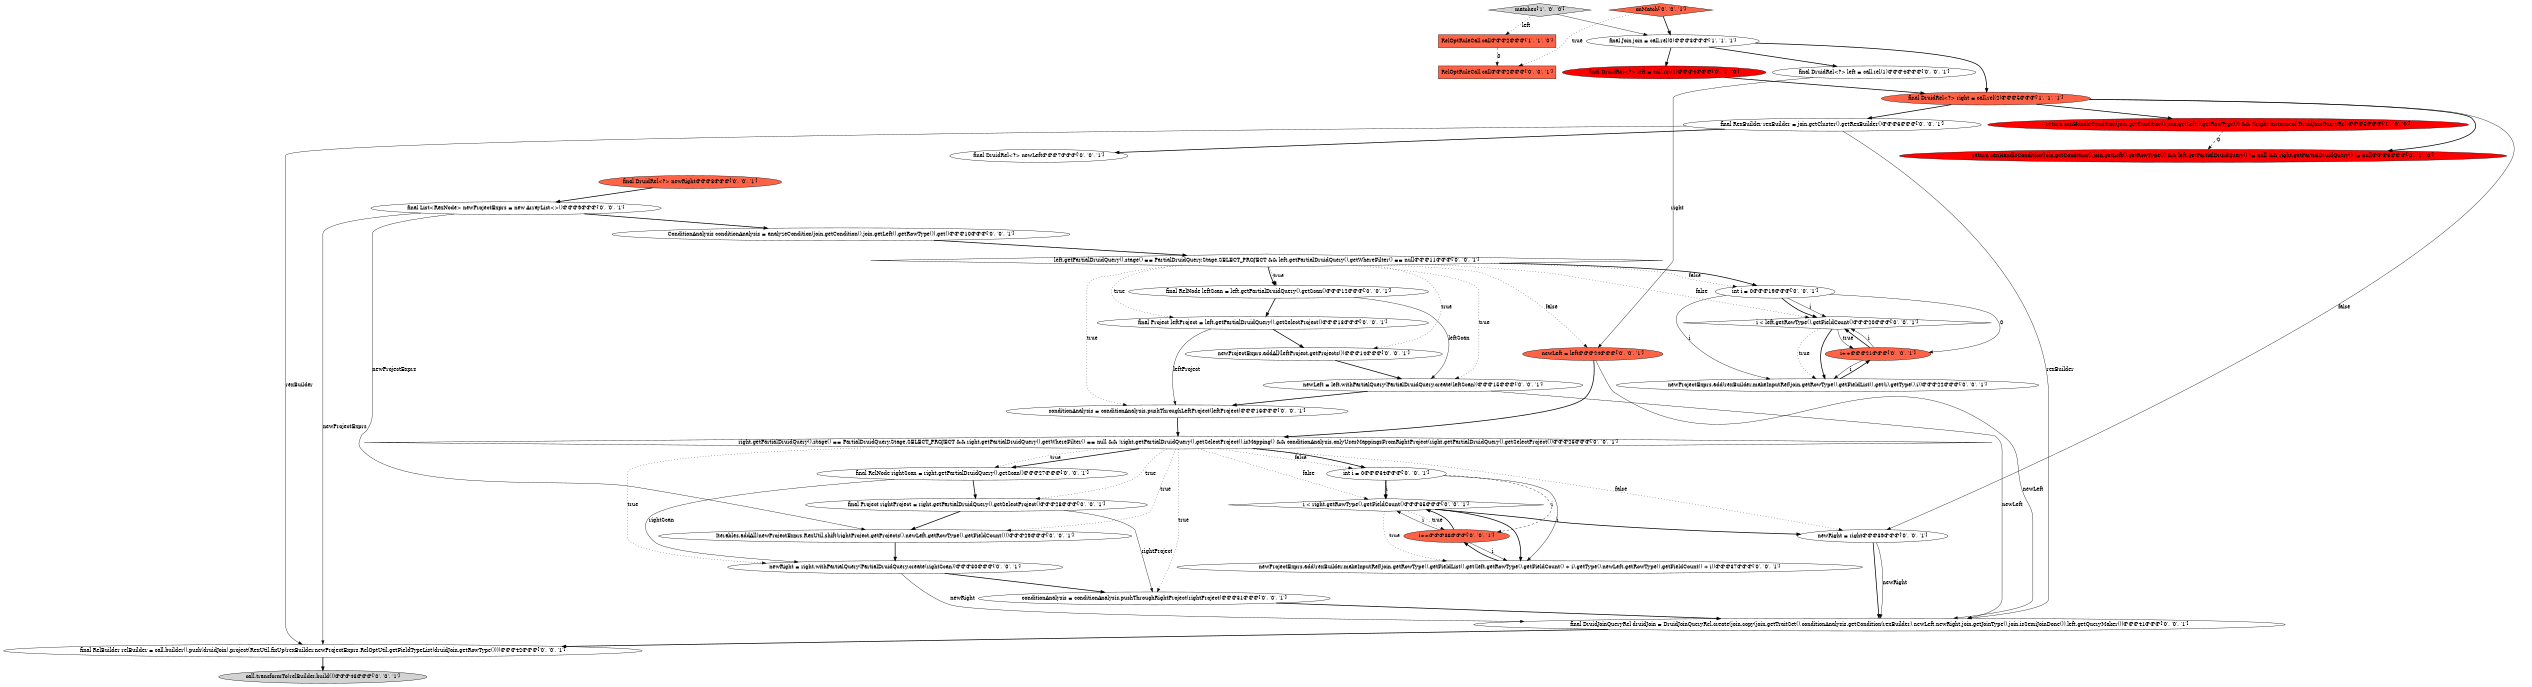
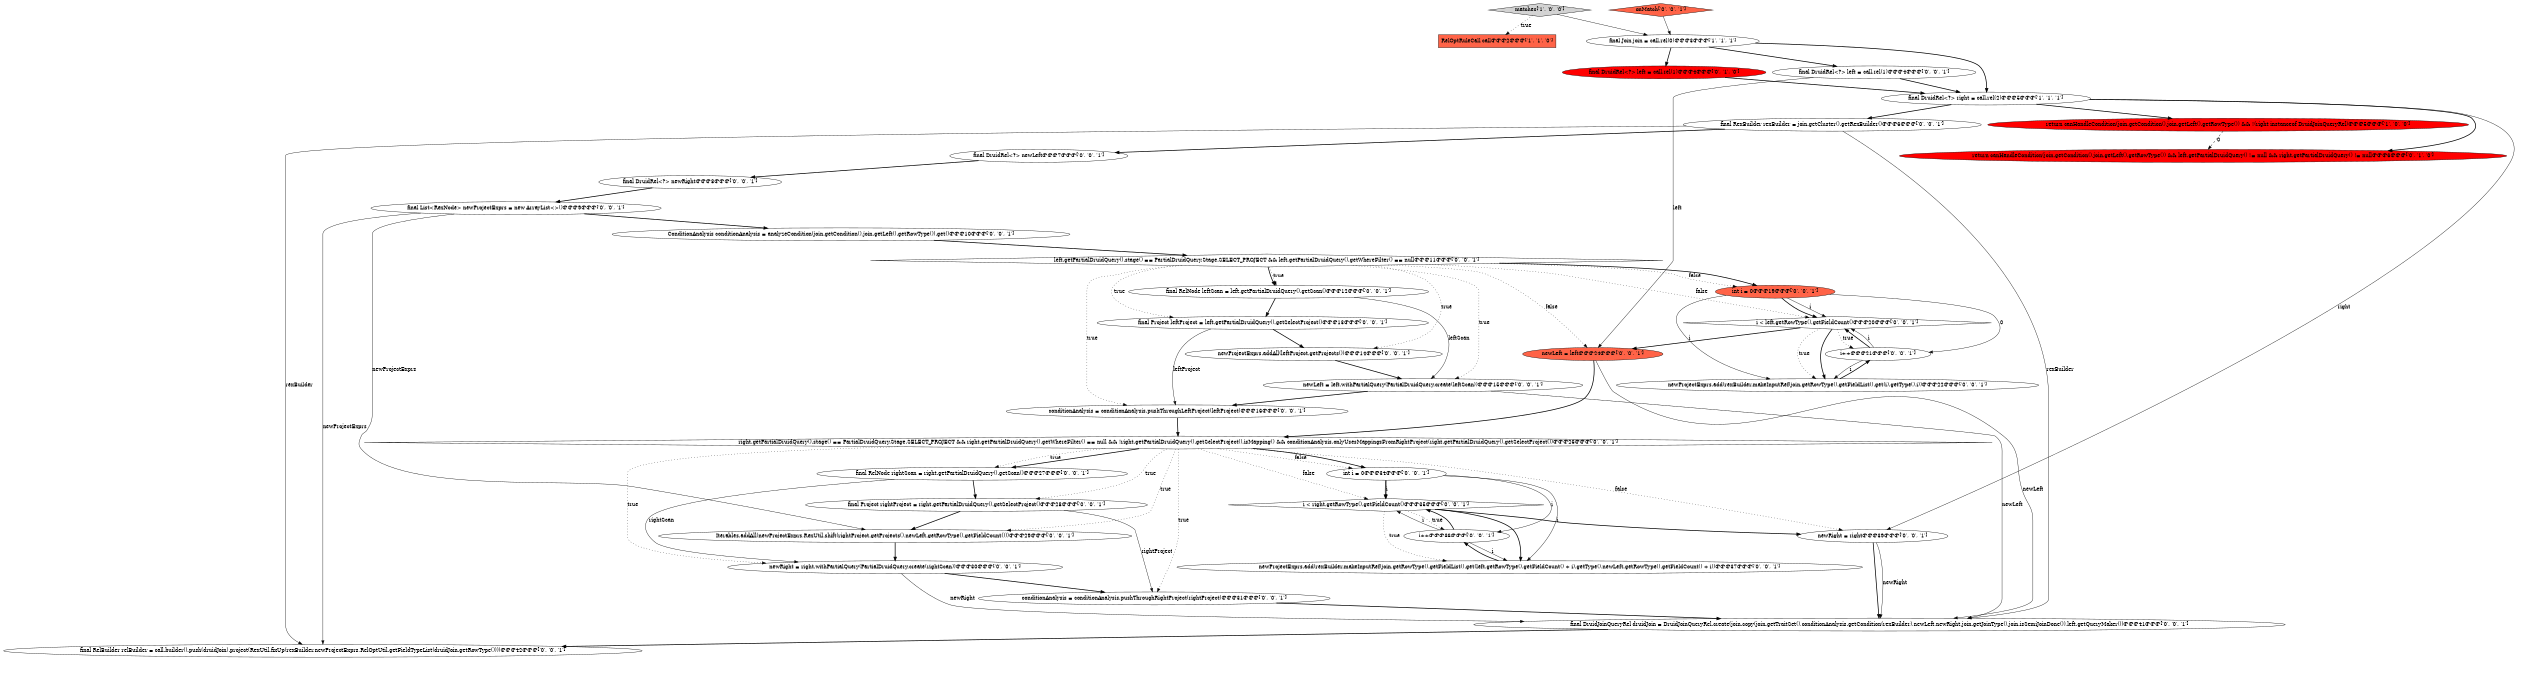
edge "onMatch['0', '0', '1']" -> "final Join join = call.rel(0)@@@3@@@['1', '1', '1']": style bold -> solid
edge "matches['1', '0', '0']" -> "RelOptRuleCall call@@@2@@@['1', '1', '0']": label "left" -> "true"
node "RelOptRuleCall call@@@2@@@['0', '0', '1']": removed
edge "final DruidRel<?> left = call.rel(1)@@@4@@@['0', '0', '1']" -> "final DruidRel<?> right = call.rel(2)@@@5@@@['1', '1', '1']": added
node "final DruidRel<?> right = call.rel(2)@@@5@@@['1', '1', '1']": fillcolor tomato -> white
edge "final DruidRel<?> newLeft@@@7@@@['0', '0', '1']" -> "final DruidRel<?> newRight@@@8@@@['0', '0', '1']": added
node "final DruidRel<?> newRight@@@8@@@['0', '0', '1']": fillcolor tomato -> white
edge "final DruidRel<?> left = call.rel(1)@@@4@@@['0', '0', '1']" -> "newLeft = left@@@24@@@['0', '0', '1']": label "right" -> "left"
node "int i = 0@@@19@@@['0', '0', '1']": fillcolor white -> tomato
edge "final DruidRel<?> right = call.rel(2)@@@5@@@['1', '1', '1']" -> "newRight = right@@@39@@@['0', '0', '1']": label "false" -> "right"
edge "i < left.getRowType().getFieldCount()@@@20@@@['0', '0', '1']" -> "newLeft = left@@@24@@@['0', '0', '1']": added
edge "i < left.getRowType().getFieldCount()@@@20@@@['0', '0', '1']" -> "i++@@@21@@@['0', '0', '1']": style solid -> dotted
node "i++@@@21@@@['0', '0', '1']": fillcolor tomato -> white
edge "int i = 0@@@34@@@['0', '0', '1']" -> "i++@@@36@@@['0', '0', '1']": style dashed -> solid
node "i++@@@36@@@['0', '0', '1']": fillcolor tomato -> white
node "call.transformTo(relBuilder.build())@@@43@@@['0', '0', '1']": removed
